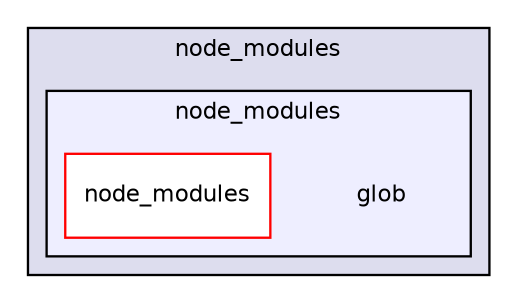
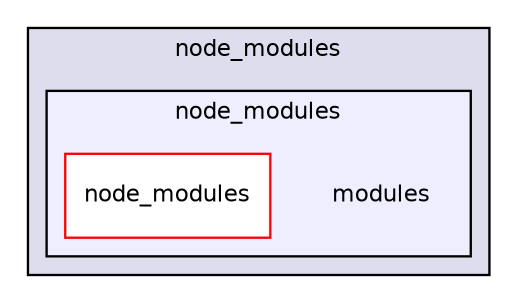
node "glob": label "glob" -> "modules"
